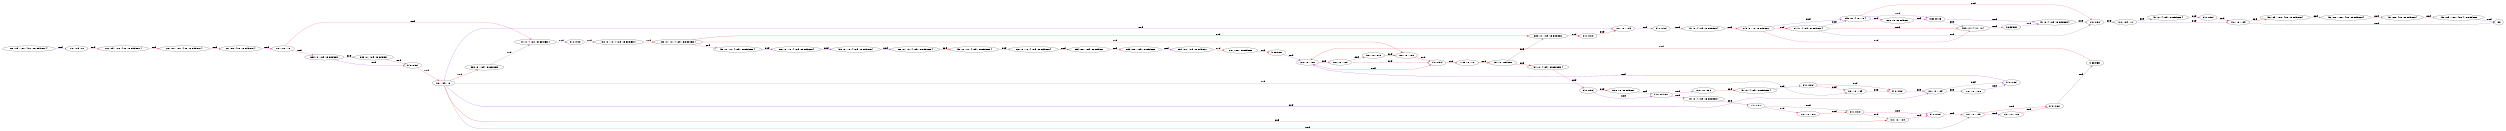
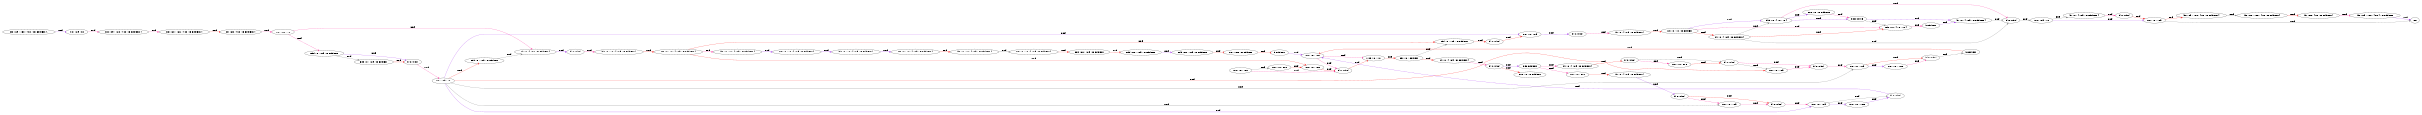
edge "mov x3 , x22" -> "mov x2 , x21": now "mov x3 , x22" -> "uxtb w0 , w0"
edge "cmp w0 , # address" -> "b.eq address": removed, label "CFG"
